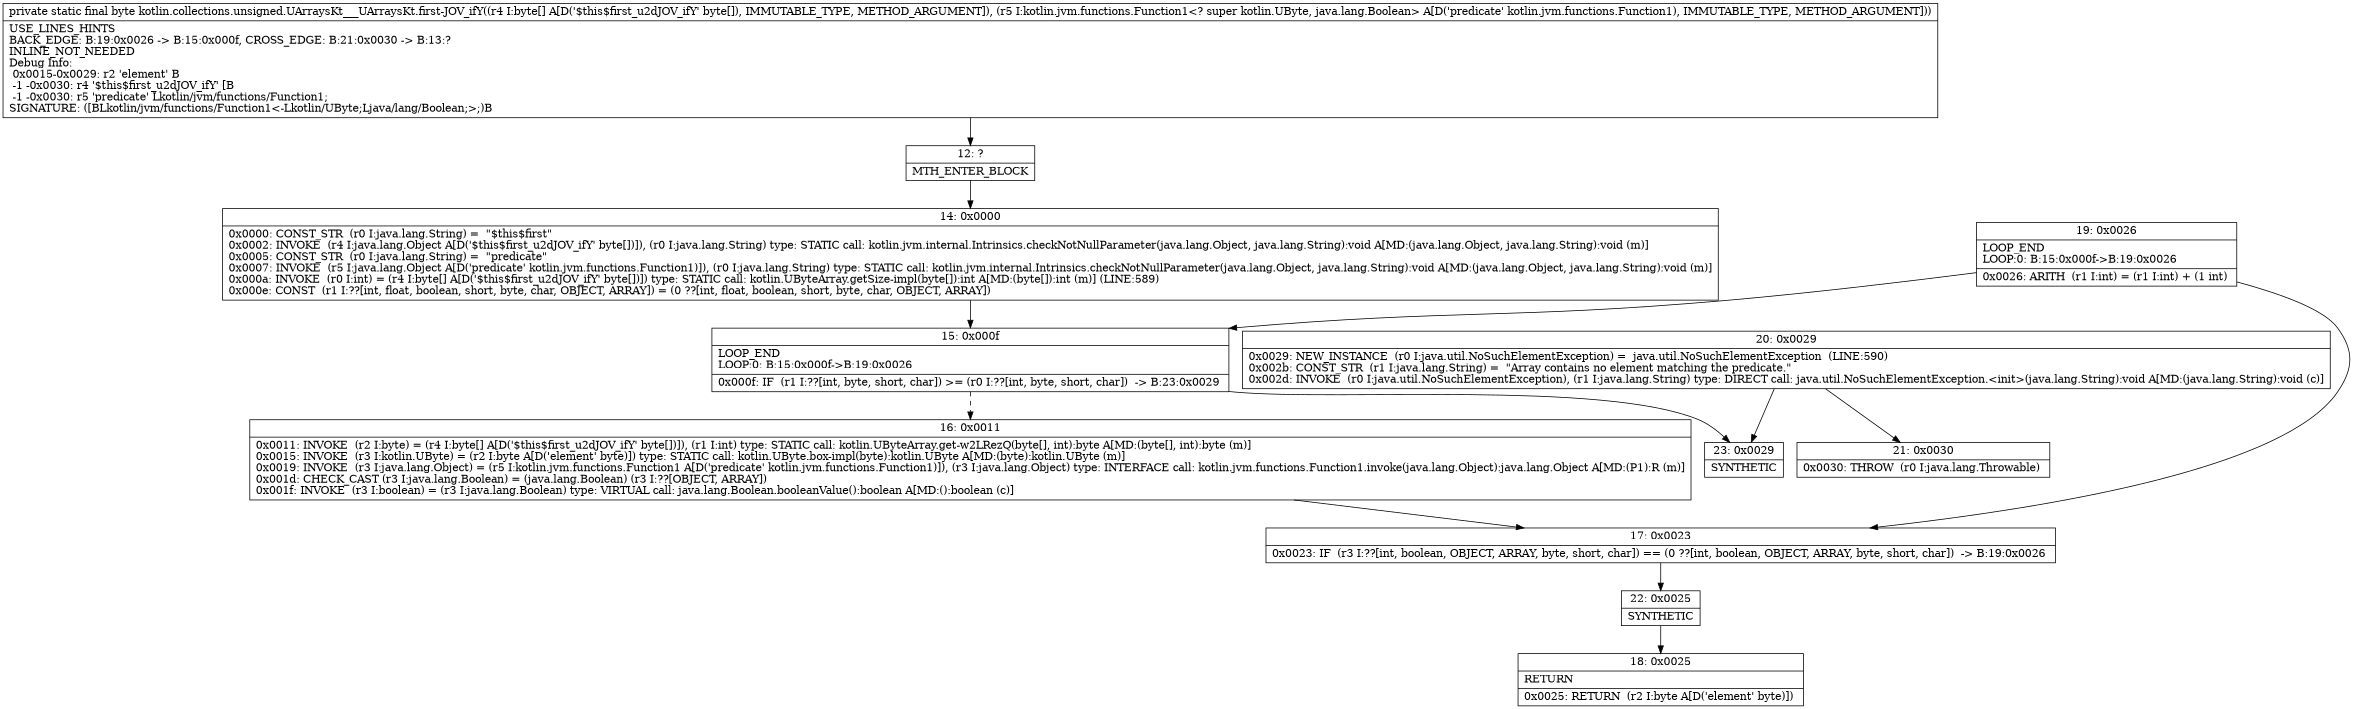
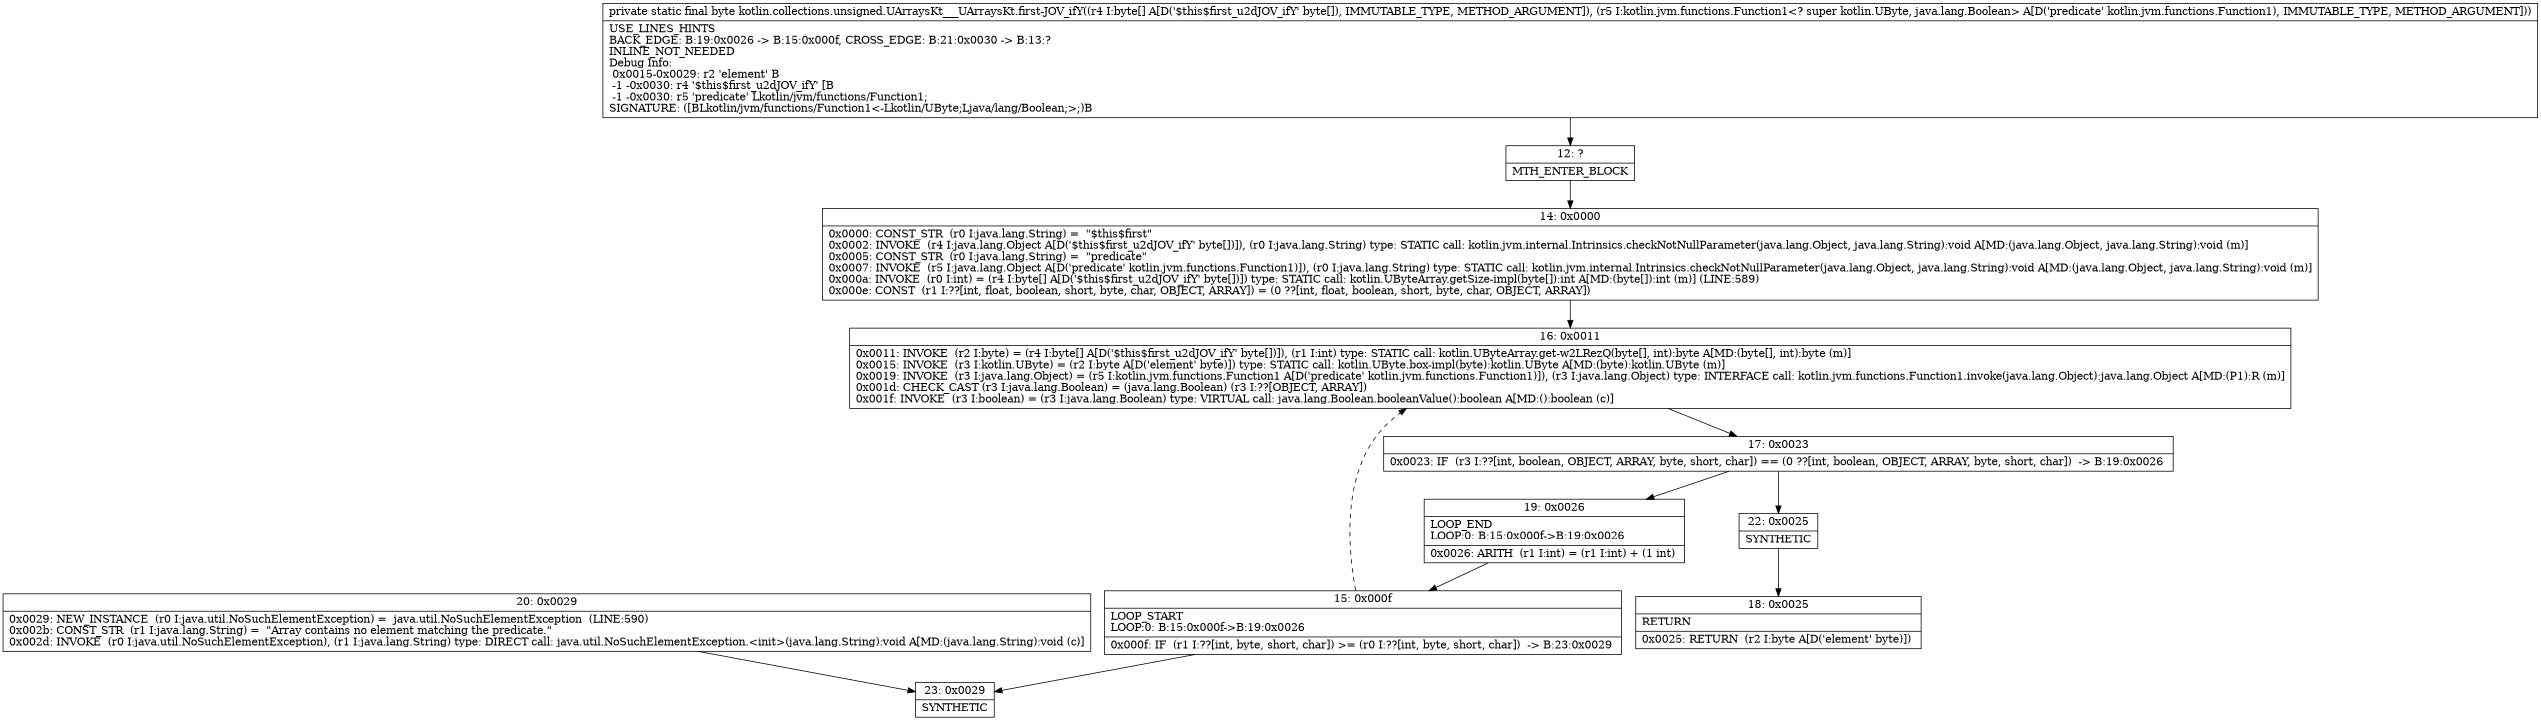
edge "14: 0x0000" -> "15: 0x000f": now "14: 0x0000" -> "16: 0x0011"
node "15: 0x000f": text "LOOP_END" -> "LOOP_START"
node "21: 0x0030": removed
edge "19: 0x0026" -> "17: 0x0023": reversed
